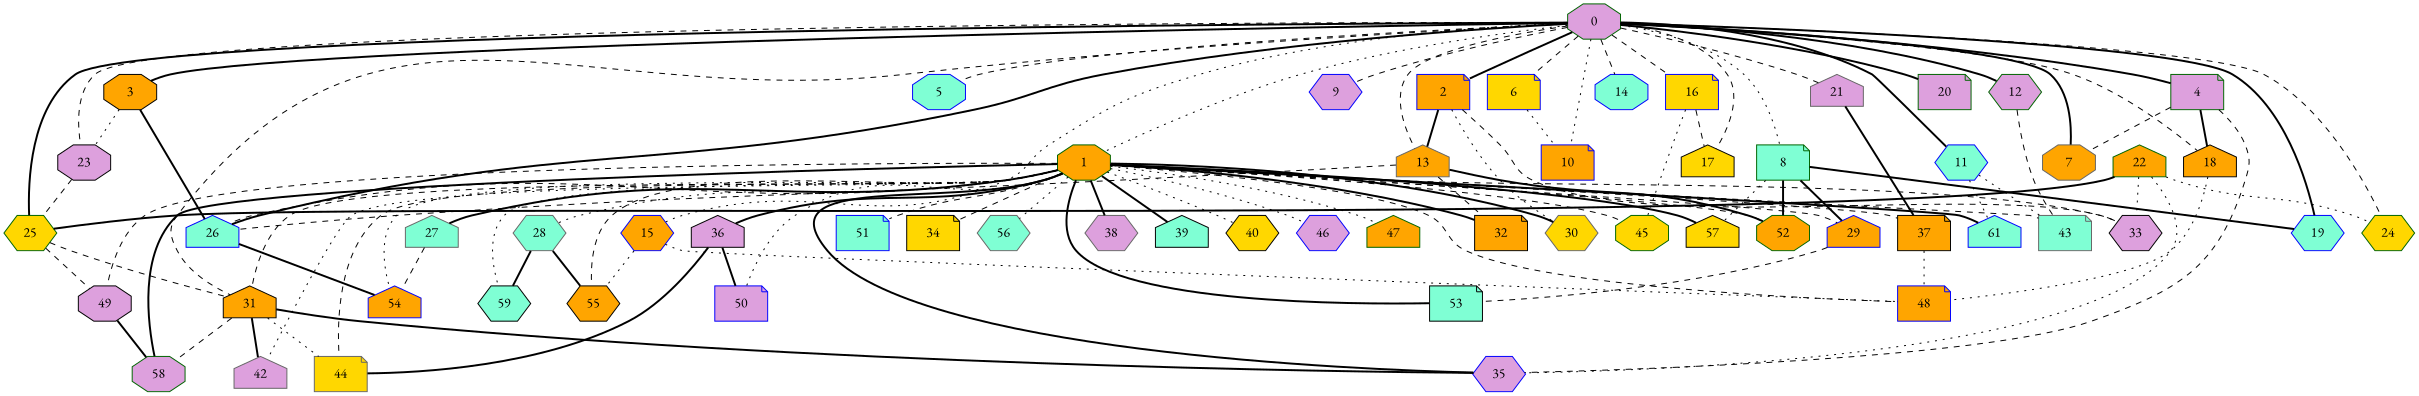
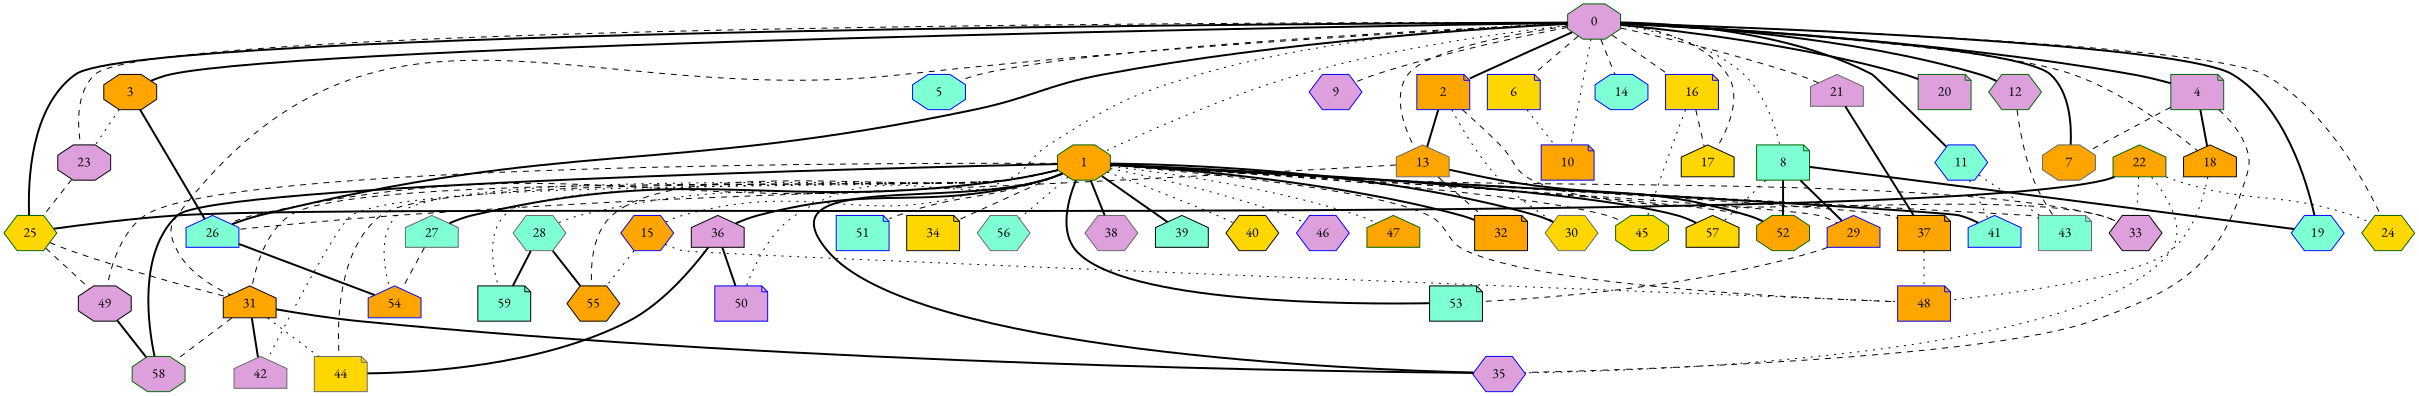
node "61": label "61" -> "41"
node "59": shape hexagon -> note
